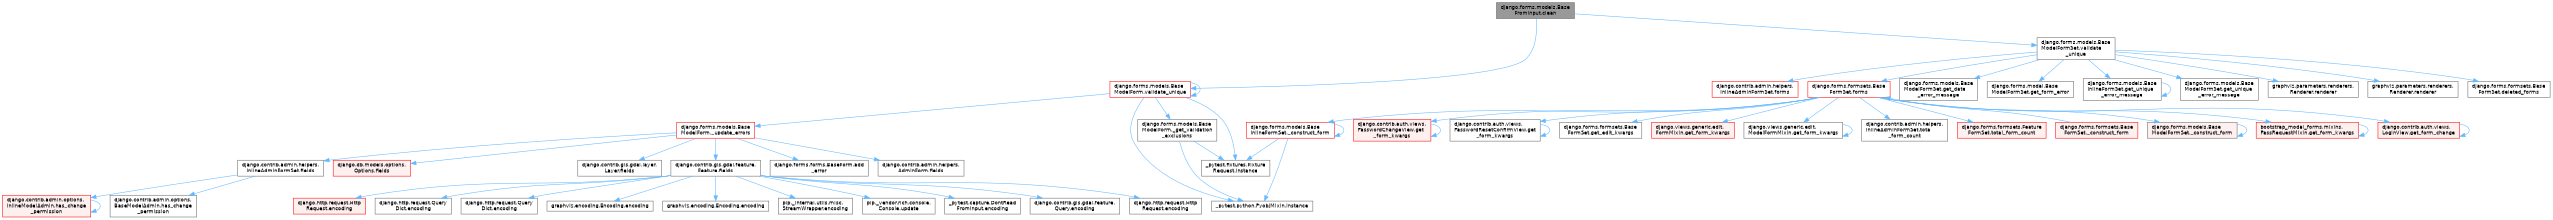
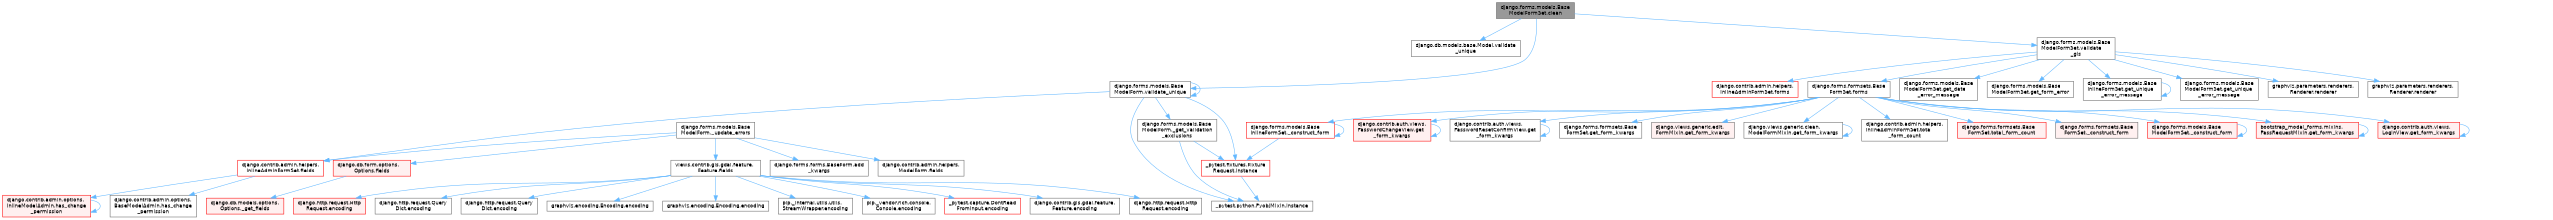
node "django.forms.models.Base FromInput.clean": label "django.forms.models.Base FromInput.clean" -> "django.forms.models.Base ModelFormSet.clean"
node "django.db.models.base.Model.validate _unique": added
node "django.forms.models.Base ModelFormSet.validate _unique": label "django.forms.models.Base ModelFormSet.validate _unique" -> "django.forms.models.Base ModelFormSet.validate _gis"
node "django.forms.models.Base ModelForm.validate_unique": color red -> grey40
node "django.forms.formsets.Base FormSet.forms": color red -> grey40
node "django.forms.modal.Base ModelFormSet.get_form_error": label "django.forms.modal.Base ModelFormSet.get_form_error" -> "django.forms.models.Base ModelFormSet.get_form_error"
node "django.forms.formsets.Base FormSet.deleted_forms": removed
edge "django.forms.models.Base ModelForm.validate_unique" -> "django.forms.models.Base ModelForm._update_errors": now "django.forms.models.Base ModelForm.validate_unique" -> "django.contrib.admin.helpers. InlineAdminFormSet.fields"
edge "django.forms.formsets.Base FormSet._construct_form" -> "django.forms.formsets.Base FormSet.forms": reversed
node "django.forms.models.Base ModelForm._update_errors": color red -> grey40
node "django.forms.formsets.Base FormSet.get_edit_kwargs": label "django.forms.formsets.Base FormSet.get_edit_kwargs" -> "django.forms.formsets.Base FormSet.get_form_kwargs"
node "django.views.generic.edit. FormMixin.get_form_kwargs": color red -> grey40
node "django.views.generic.edit. ModelFormMixin.get_form_kwargs": label "django.views.generic.edit. ModelFormMixin.get_form_kwargs" -> "django.views.generic.clean. ModelFormMixin.get_form_kwargs"
node "django.forms.formsets.Feature FormSet.total_form_count": label "django.forms.formsets.Feature FormSet.total_form_count" -> "django.forms.formsets.Base FormSet.total_form_count"
node "django.forms.formsets.Base FormSet._construct_form": color red -> grey40
node "django.forms.models.Base ModelFormSet._construct_form": color grey40 -> red
node "django.contrib.auth.views. LoginView.get_form_change": label "django.contrib.auth.views. LoginView.get_form_change" -> "django.contrib.auth.views. LoginView.get_form_kwargs"
node "django.contrib.admin.helpers. InlineAdminFormSet.fields": color grey40 -> red
node "django.db.models.options. Options.fields": label "django.db.models.options. Options.fields" -> "django.db.form.options. Options.fields"
node "django.contrib.gis.gdal.layer. Layer.fields": removed
node "django.contrib.gis.gdal.feature. Feature.fields": label "django.contrib.gis.gdal.feature. Feature.fields" -> "views.contrib.gis.gdal.feature. Feature.fields"
node "django.forms.forms.BaseForm.add _error": label "django.forms.forms.BaseForm.add _error" -> "django.forms.forms.BaseForm.add _kwargs"
node "django.contrib.admin.helpers. AdminForm.fields": label "django.contrib.admin.helpers. AdminForm.fields" -> "django.contrib.admin.helpers. ModelForm.fields"
node "_pytest.fixtures.Fixture Request.instance": color grey40 -> red
edge "django.forms.models.Base InlineFormSet._construct_form" -> "_pytest.python.PyobjMixin.instance": now "_pytest.fixtures.Fixture Request.instance" -> "_pytest.python.PyobjMixin.instance"
node "django.db.models.options. Options._get_fields": added
node "pip._internal.utils.misc. StreamWrapper.encoding": label "pip._internal.utils.misc. StreamWrapper.encoding" -> "pip._internal.utils.utils. StreamWrapper.encoding"
node "pip._vendor.rich.console. Console.update": label "pip._vendor.rich.console. Console.update" -> "pip._vendor.rich.console. Console.encoding"
node "_pytest.capture.DontRead FromInput.encoding": color grey40 -> red
node "django.contrib.gis.gdal.feature. Query.encoding": label "django.contrib.gis.gdal.feature. Query.encoding" -> "django.contrib.gis.gdal.feature. Feature.encoding"
